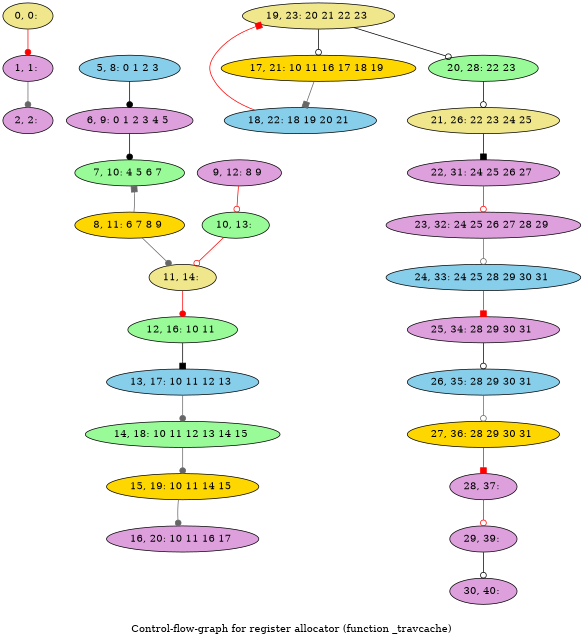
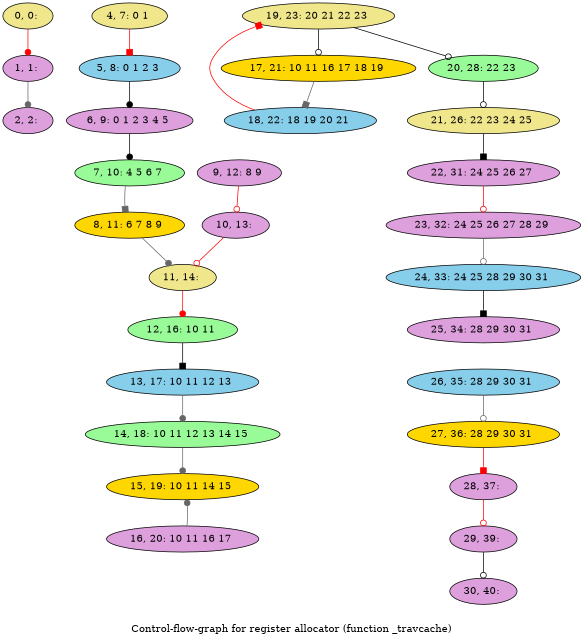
node "4, 7: 0 1": added
edge "8, 11: 6 7 8 9" -> "7, 10: 4 5 6 7": reversed
node "10, 13:": fillcolor palegreen -> plum
edge "24, 33: 24 25 28 29 30 31" -> "25, 34: 28 29 30 31": color red -> black
edge "25, 34: 28 29 30 31" -> "26, 35: 28 29 30 31": removed
edge "15, 19: 10 11 14 15" -> "16, 20: 10 11 16 17": reversed
